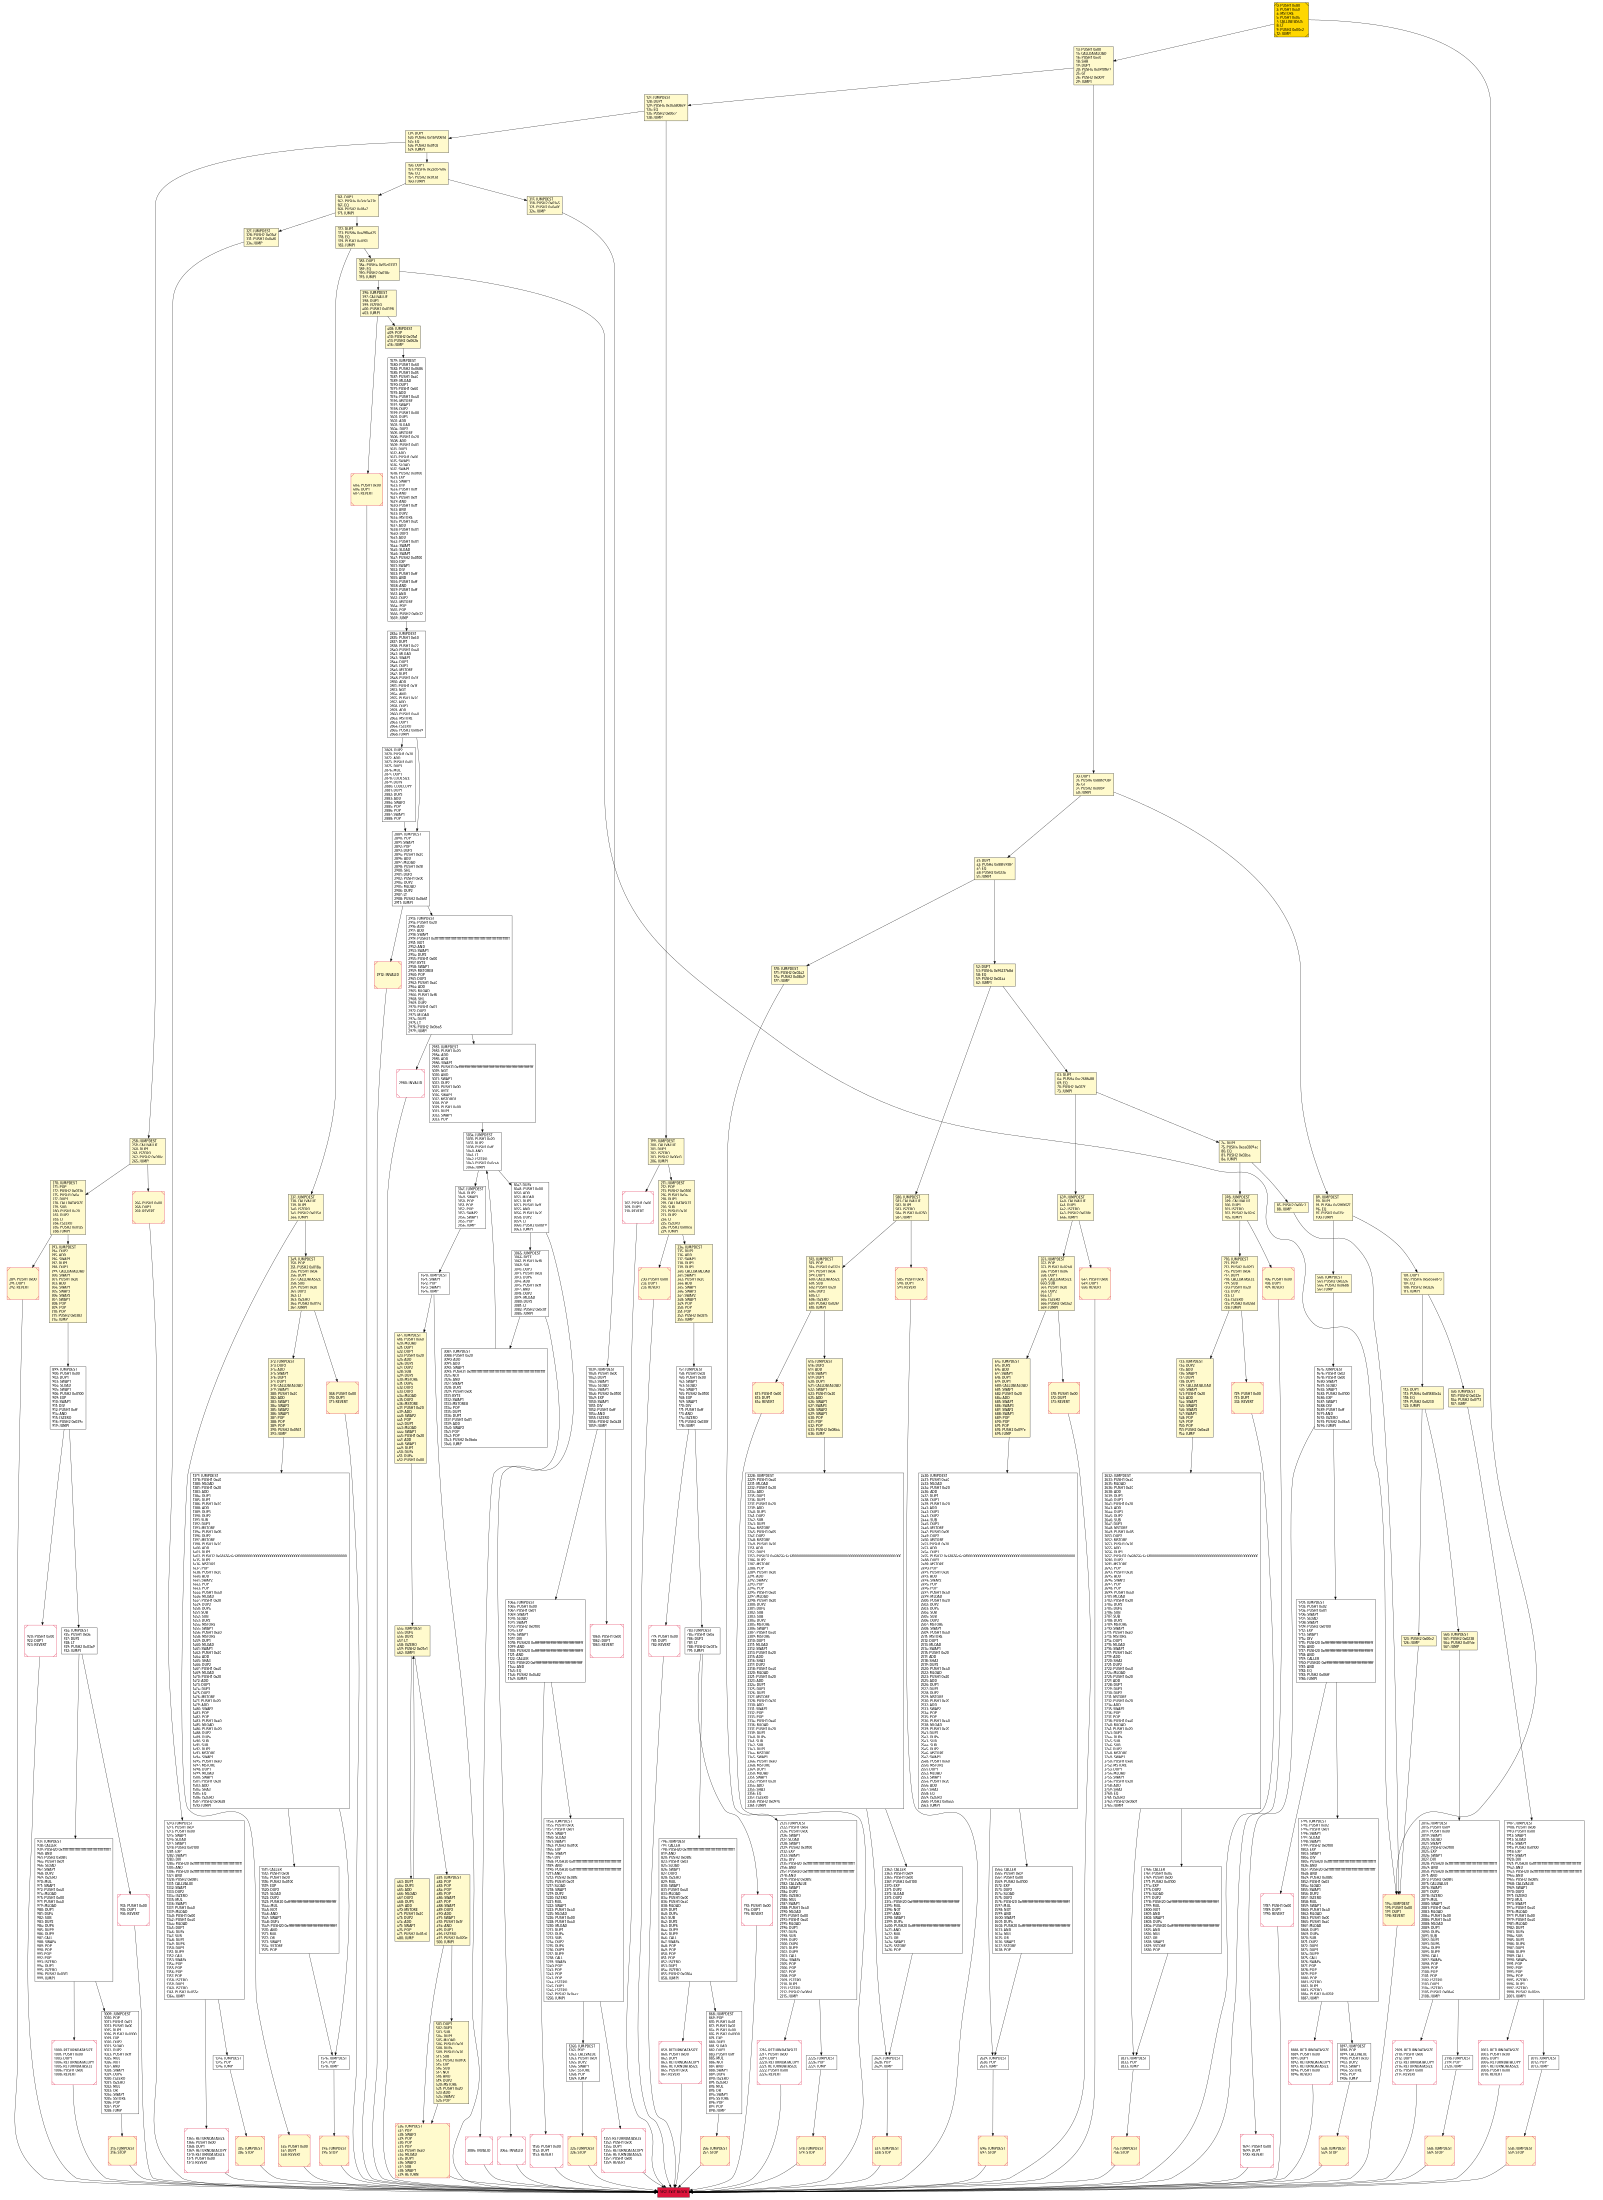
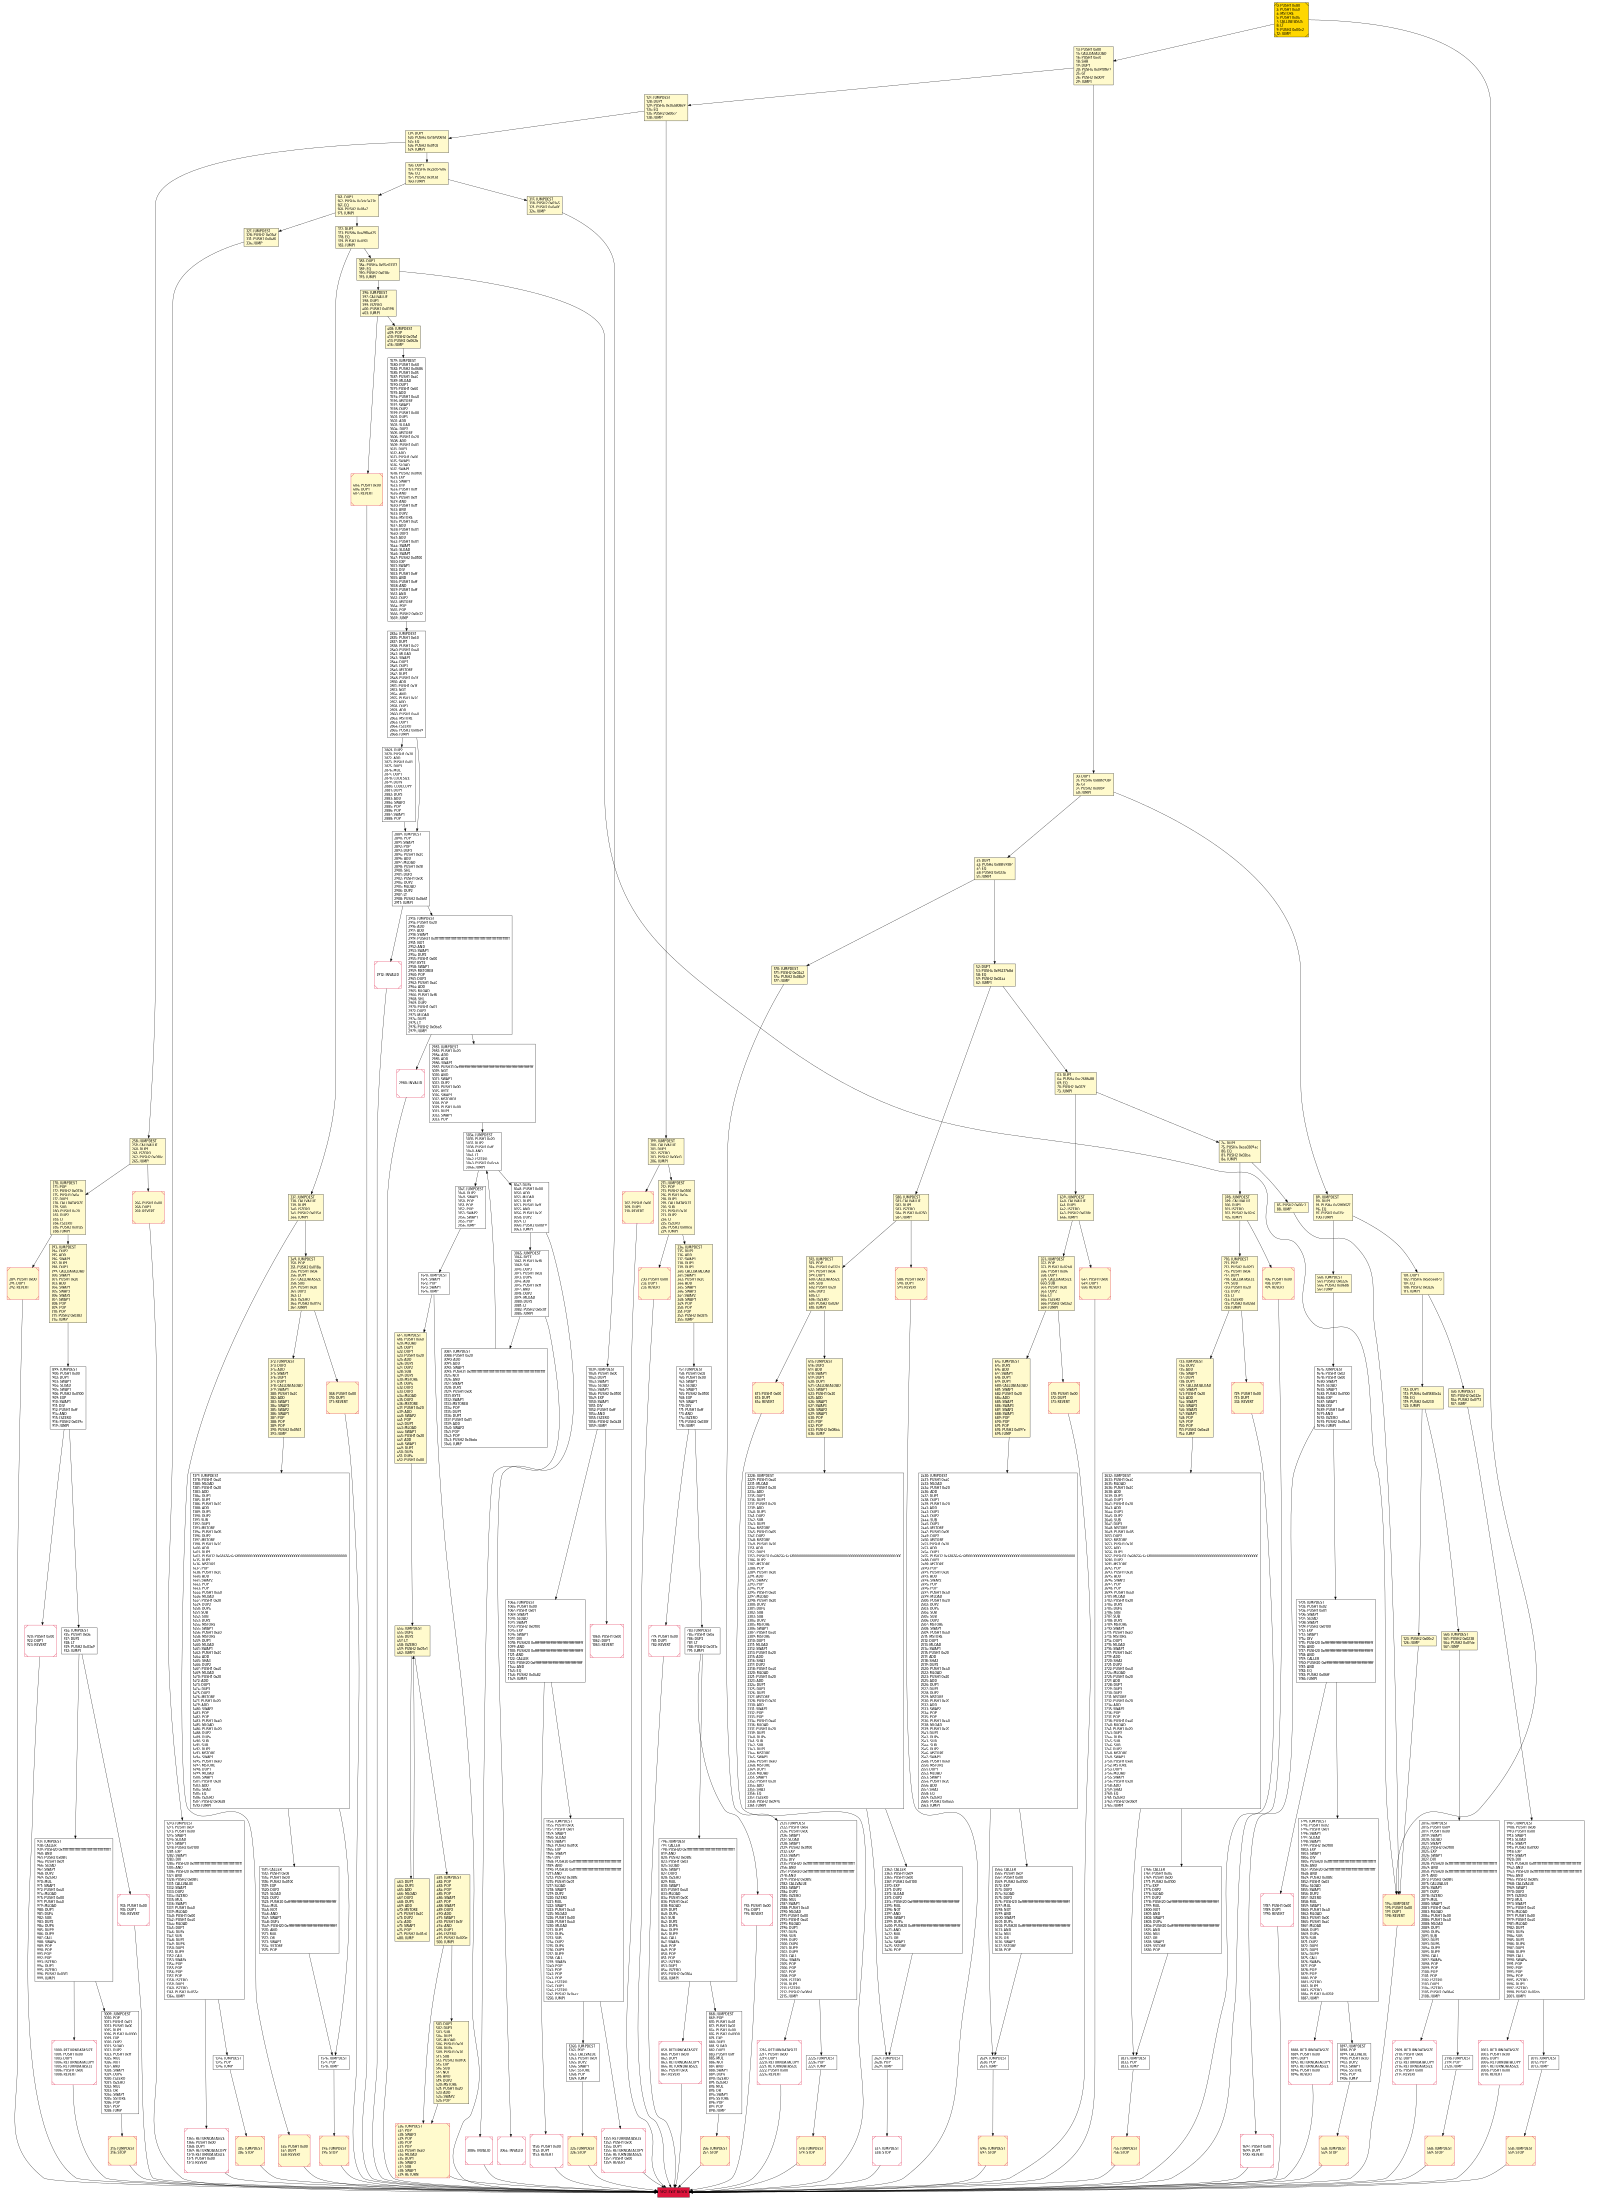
node "2912: INVALID": fillcolor lemonchiffon -> white
node "207: PUSH1 0x00 209: DUP1 210: REVERT": fillcolor white -> lemonchiffon
node "585: PUSH1 0x00 590: DUP1 591: REVERT": label "585: PUSH1 0x00 590: DUP1 591: REVERT" -> "588: PUSH1 0x00 590: DUP1 591: REVERT"
node "637: JUMPDEST 638: STOP": fillcolor lemonchiffon -> white
edge "3064: INVALID" -> "3157: EXIT BLOCK": removed
